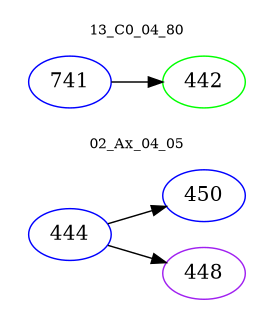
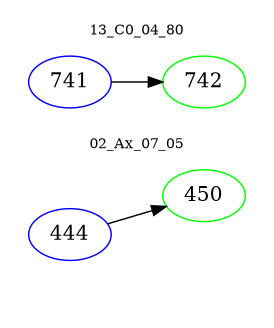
node "442": label "442" -> "742"
cluster "02_Ax_04_05": label "02_Ax_04_05" -> "02_Ax_07_05"
node "450": color blue -> green
node "448": removed
